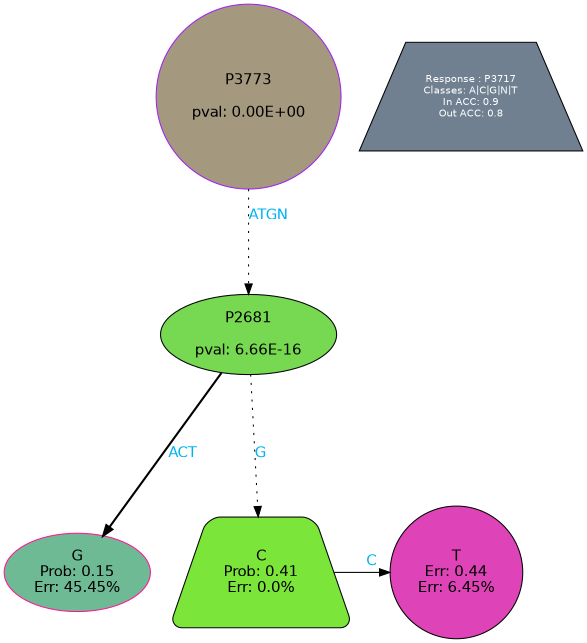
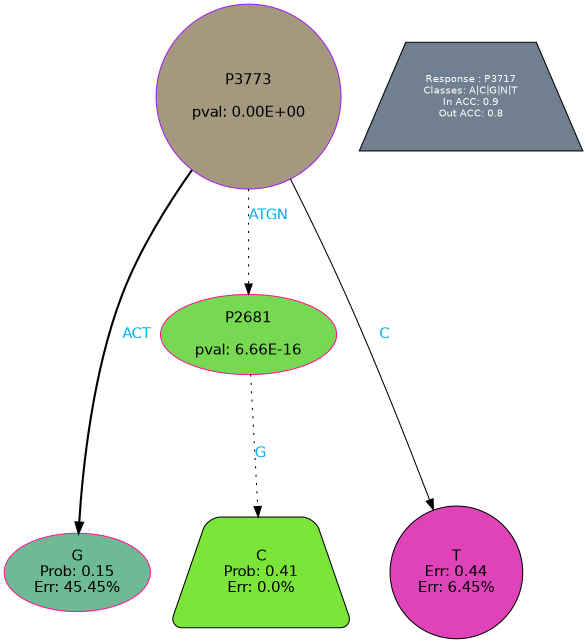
node "P2681 pval: 6.66E-16": color black -> deeppink
edge "P2681 pval: 6.66E-16" -> "G Prob: 0.15 Err: 45.45%": now "P3773 pval: 0.00E+00" -> "G Prob: 0.15 Err: 45.45%"
edge "C Prob: 0.41 Err: 0.0%" -> "T Err: 0.44 Err: 6.45%": now "P3773 pval: 0.00E+00" -> "T Err: 0.44 Err: 6.45%"
